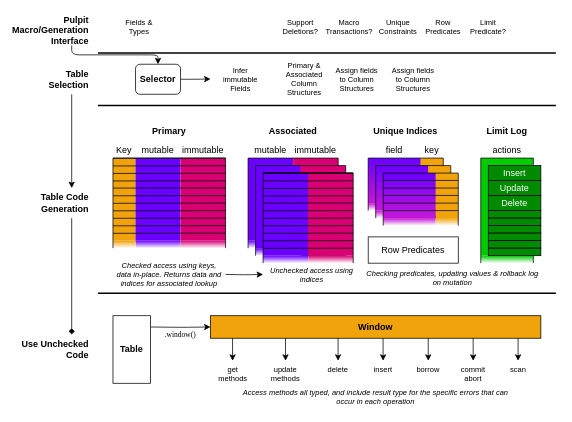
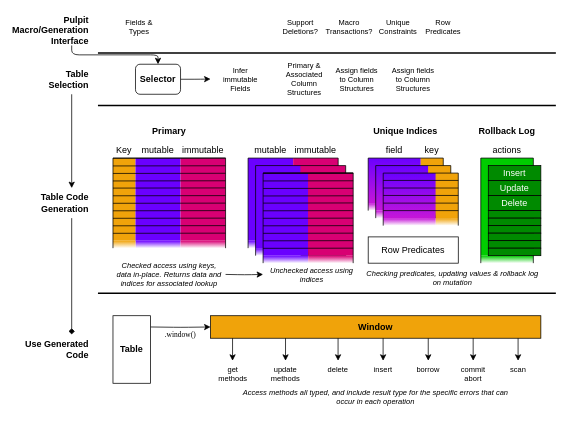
node "Limit Predicate?": removed
node "Associated": removed
node "Limit Log": label "Limit Log" -> "Rollback Log"
node "Use Unchecked Code": label "Use Unchecked Code" -> "Use Generated Code"
